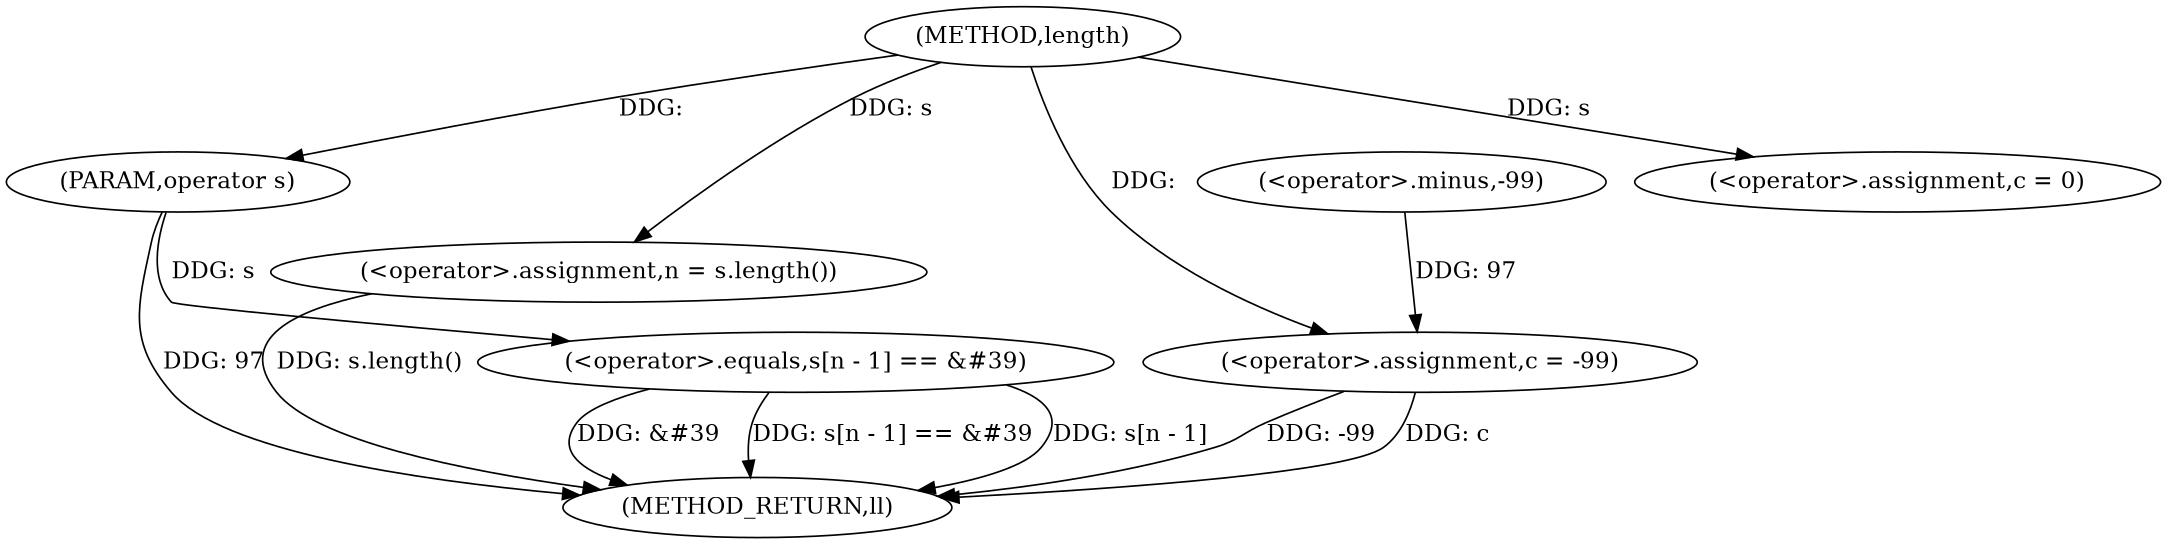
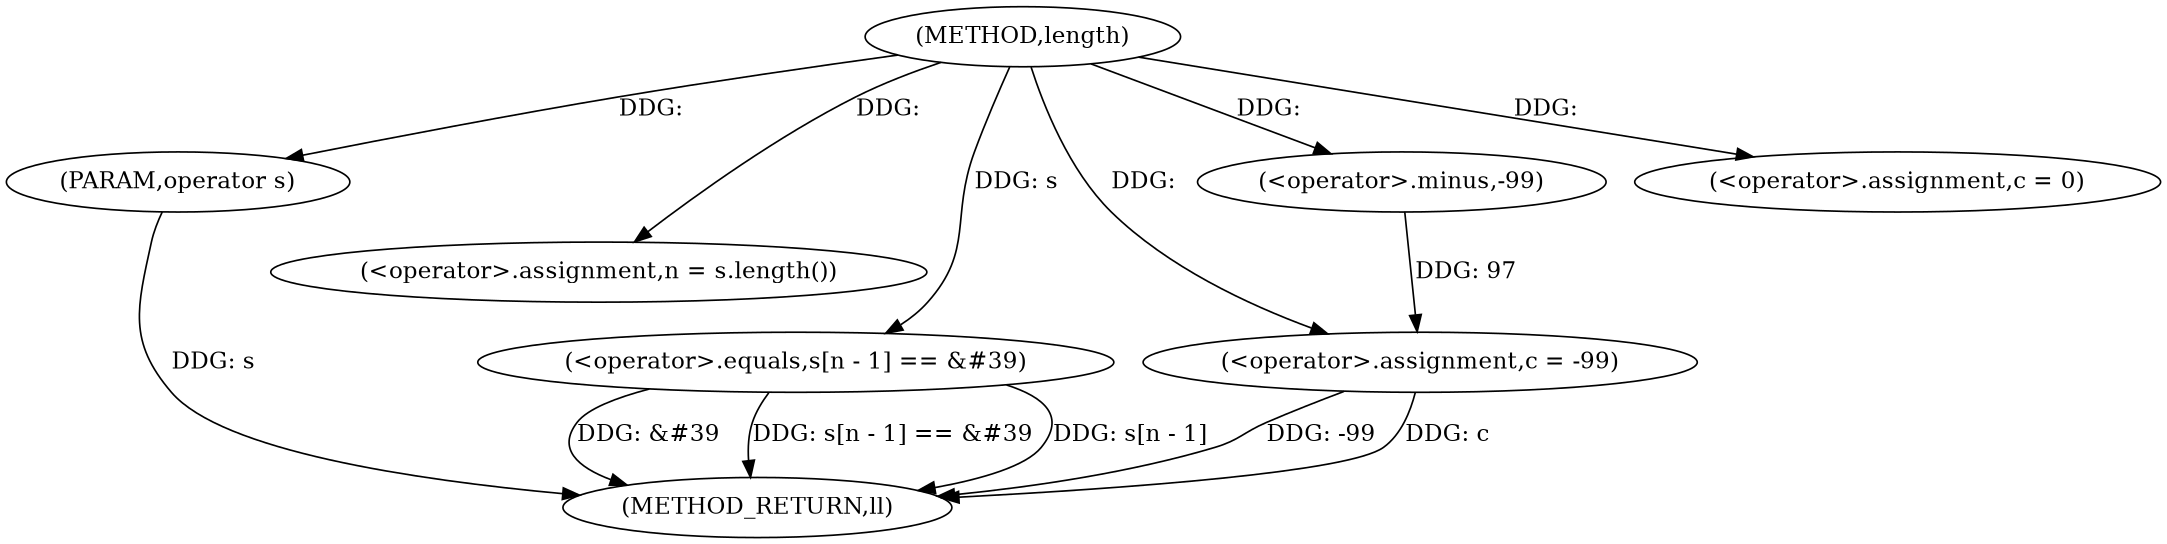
edge "(METHOD,length)" -> "(<operator>.minus,-99)": added, label "DDG:"
edge "(METHOD,length)" -> "(<operator>.assignment,n = s.length())": label "DDG: s" -> "DDG: "
edge "(METHOD,length)" -> "(<operator>.assignment,c = 0)": label "DDG: s" -> "DDG: "
edge "(PARAM,operator s)" -> "(<operator>.equals,s[n - 1] == &#39)": now "(METHOD,length)" -> "(<operator>.equals,s[n - 1] == &#39)"
edge "(PARAM,operator s)" -> "(METHOD_RETURN,ll)": label "DDG: 97" -> "DDG: s"
edge "(<operator>.assignment,n = s.length())" -> "(METHOD_RETURN,ll)": removed, label "DDG: s.length()"
